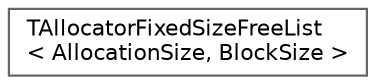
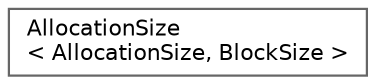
node "TAllocatorFixedSizeFreeList < AllocationSize, BlockSize >": label "TAllocatorFixedSizeFreeList < AllocationSize, BlockSize >" -> "AllocationSize < AllocationSize, BlockSize >"
